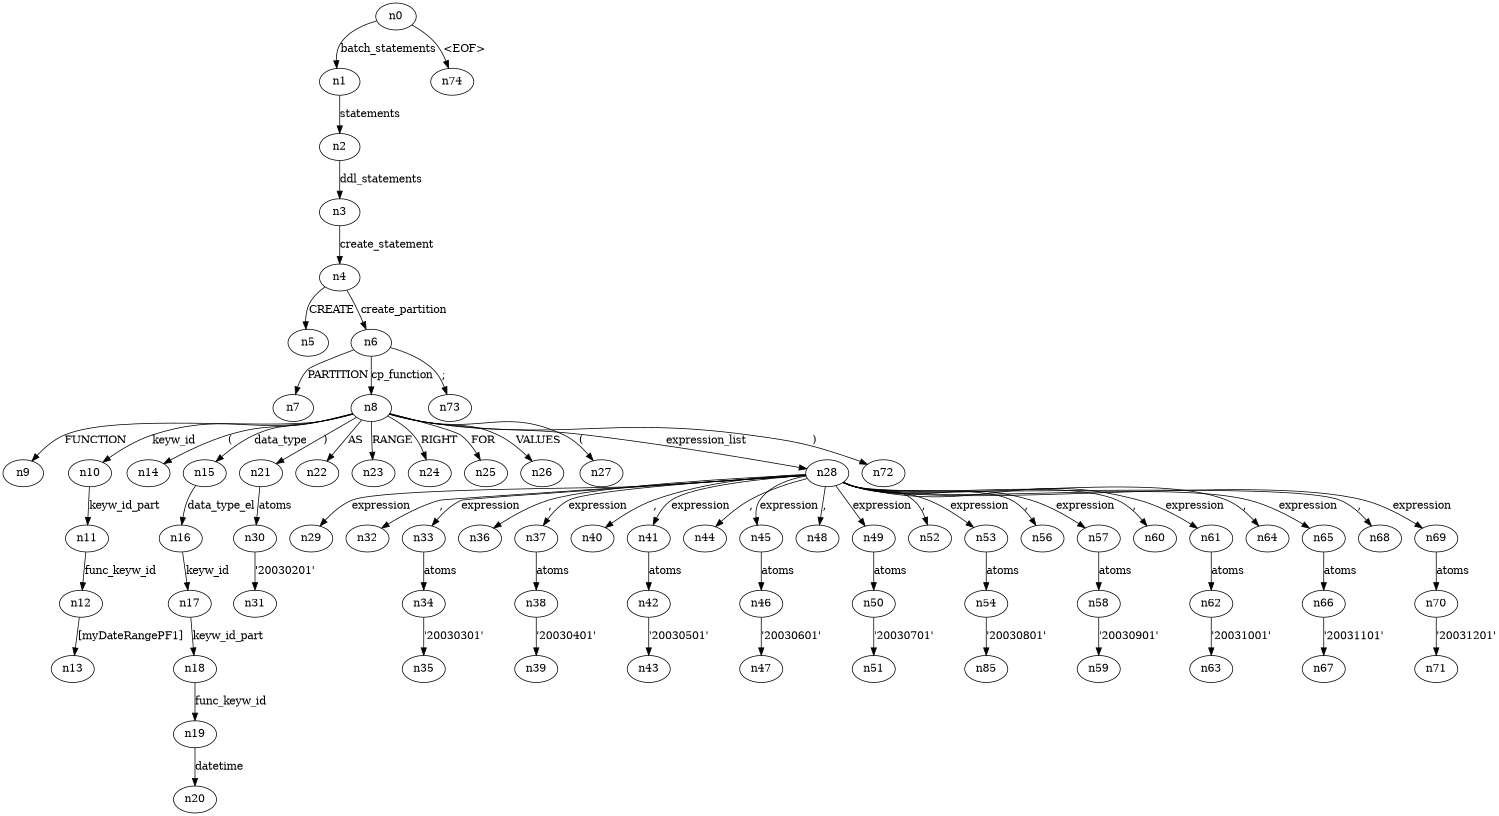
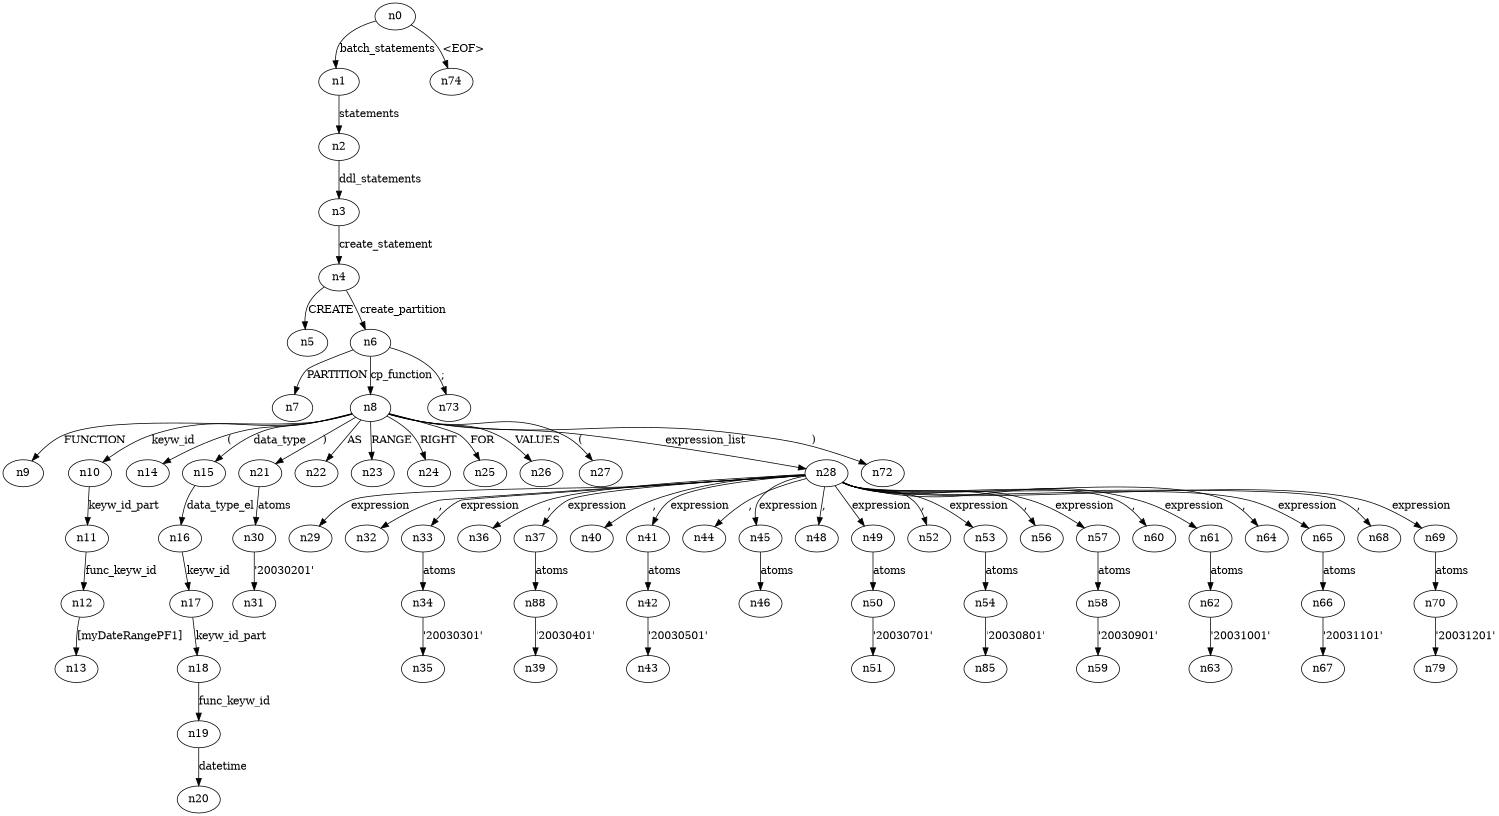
node "n38": label "n38" -> "n88"
node "n47": removed
node "n71": label "n71" -> "n79"
